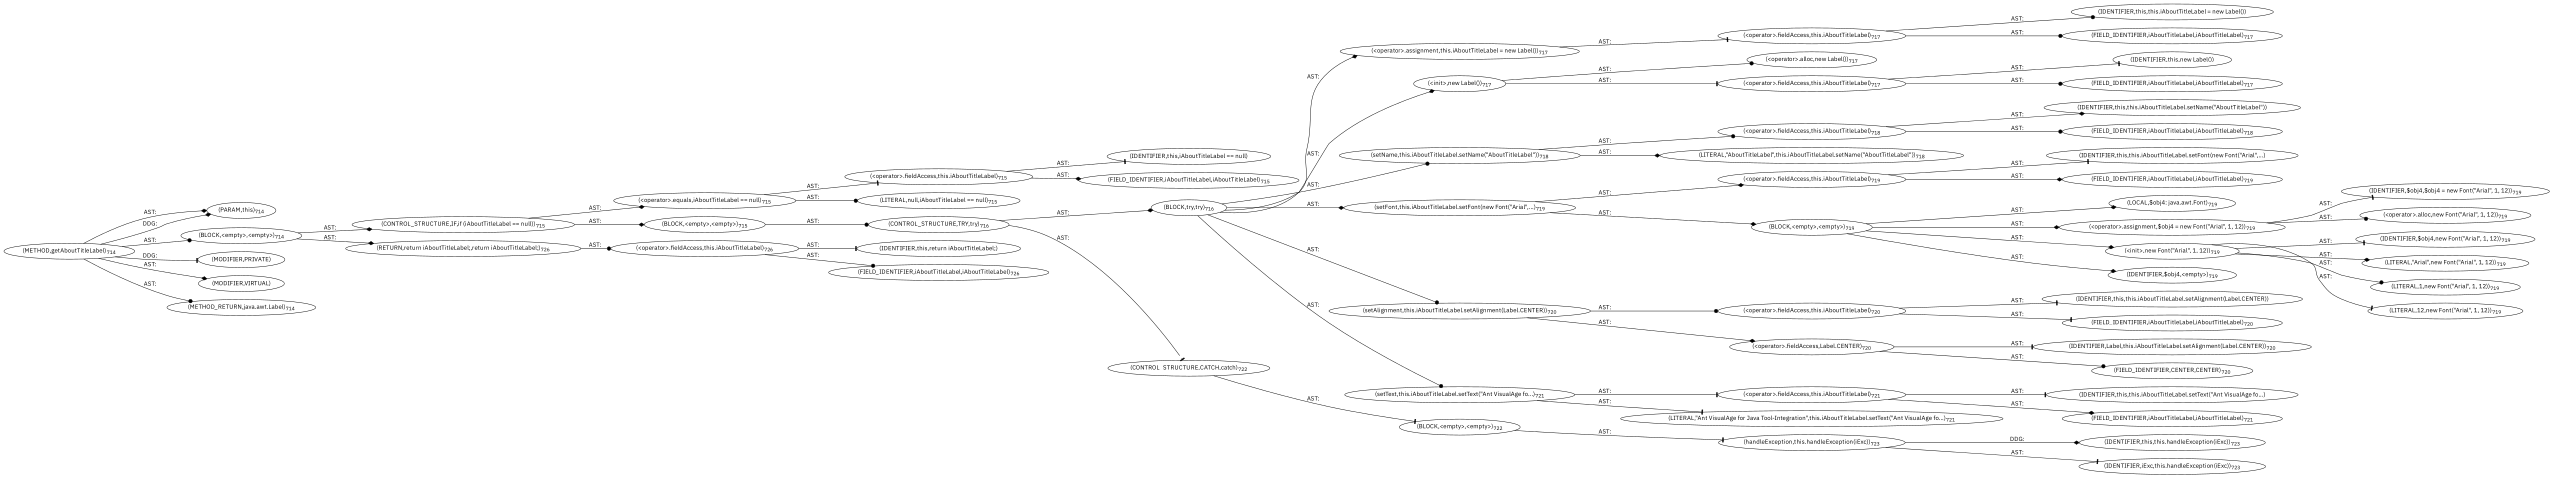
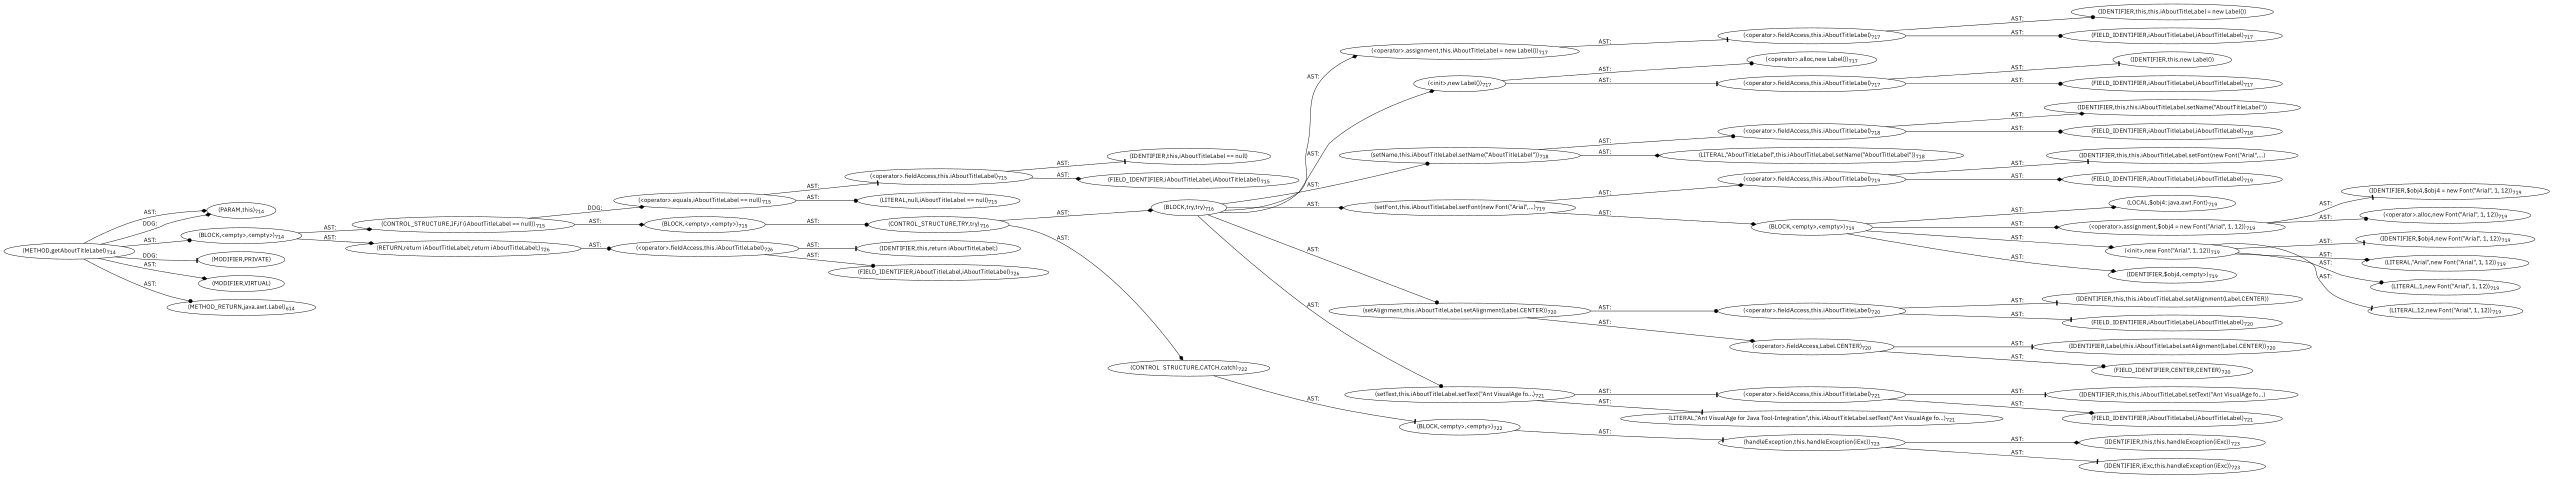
edge "(CONTROL_STRUCTURE,IF,if (iAboutTitleLabel == null))" -> "(<operator>.equals,iAboutTitleLabel == null)": label "AST: " -> "DDG: "
edge "(CONTROL_STRUCTURE,TRY,try)" -> "(CONTROL_STRUCTURE,CATCH,catch)": arrowhead tee -> diamond
node "(METHOD_RETURN,java.awt.Label)": text "714" -> "614"
edge "(handleException,this.handleException(iExc))" -> "(IDENTIFIER,this,this.handleException(iExc))": label "DDG: " -> "AST: "
